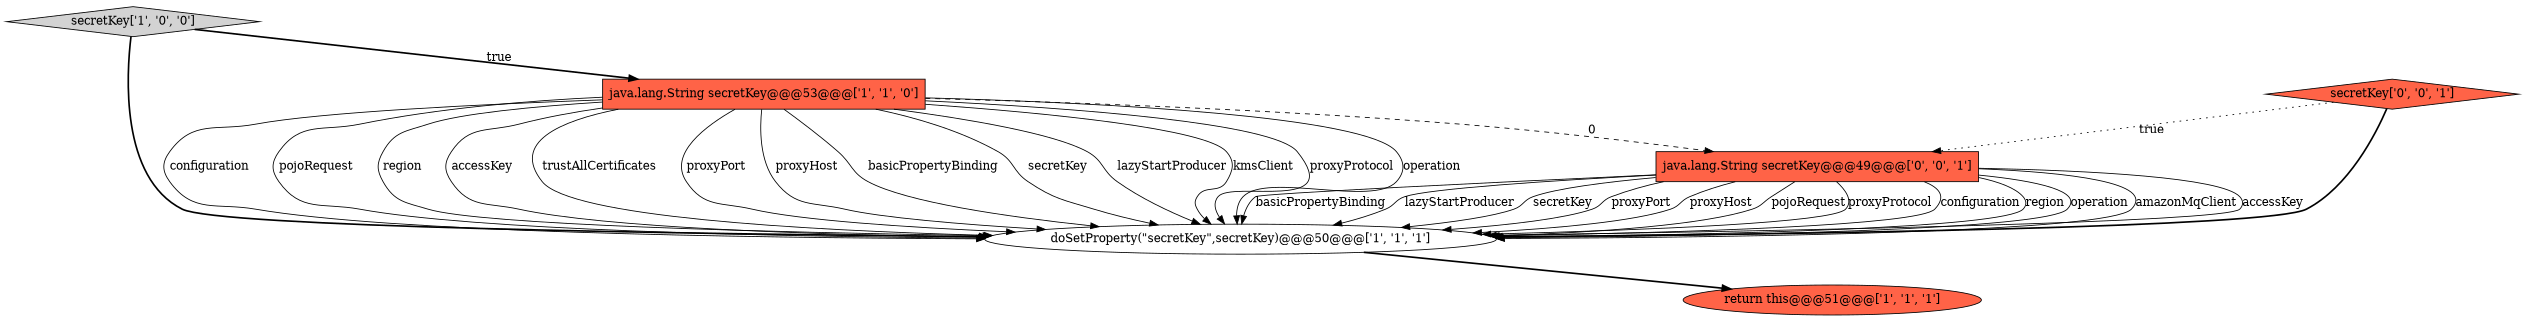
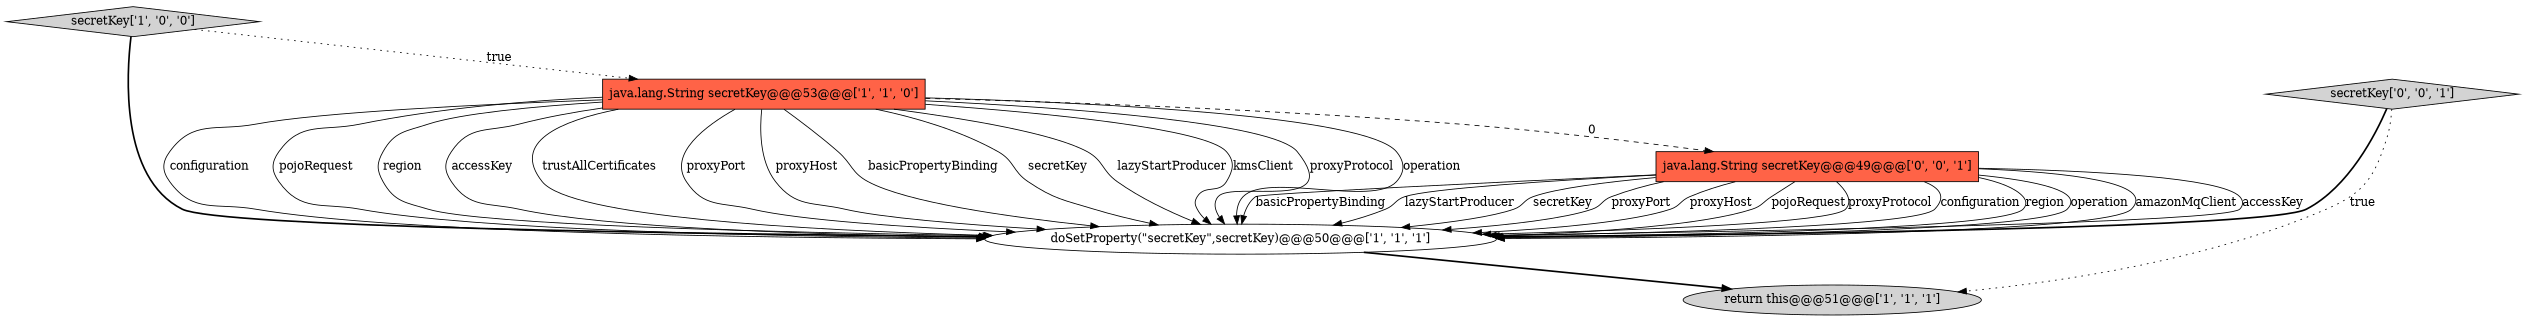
edge "secretKey['1', '0', '0']" -> "java.lang.String secretKey@@@53@@@['1', '1', '0']": style bold -> dotted
node "secretKey['0', '0', '1']": fillcolor tomato -> lightgray
edge "secretKey['0', '0', '1']" -> "java.lang.String secretKey@@@49@@@['0', '0', '1']": now "secretKey['0', '0', '1']" -> "return this@@@51@@@['1', '1', '1']"
node "return this@@@51@@@['1', '1', '1']": fillcolor tomato -> lightgray
